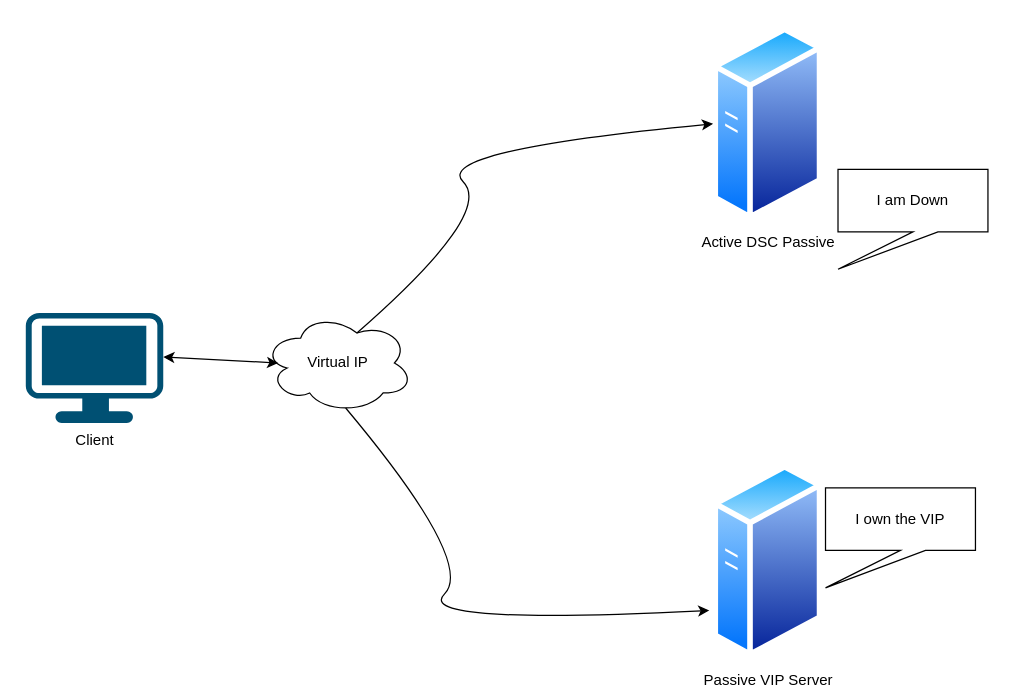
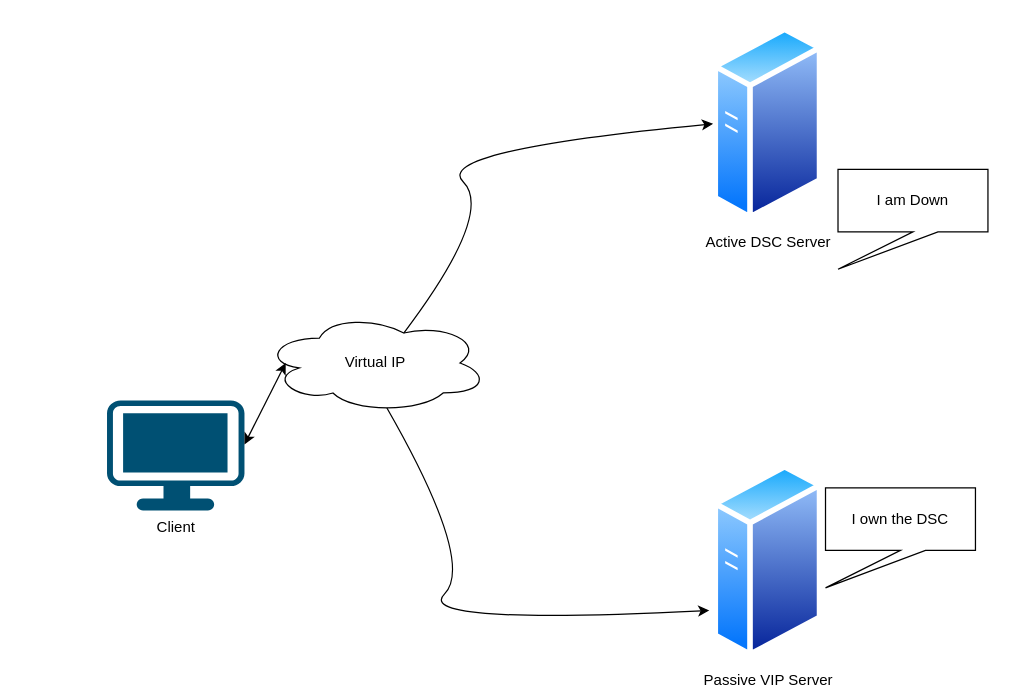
node "Active DSC Passive": label "Active DSC Passive" -> "Active DSC Server"
node "Virtual IP": size 150x100 -> 225x100
node "Client": moved (94, 368) -> (176, 456)
node "I own the VIP": label "I own the VIP" -> "I own the DSC"
